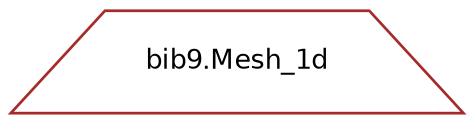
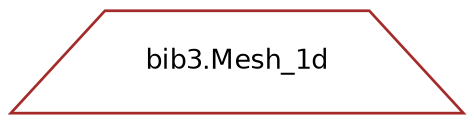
node "bib9.Mesh_1d": label "bib9.Mesh_1d" -> "bib3.Mesh_1d"
